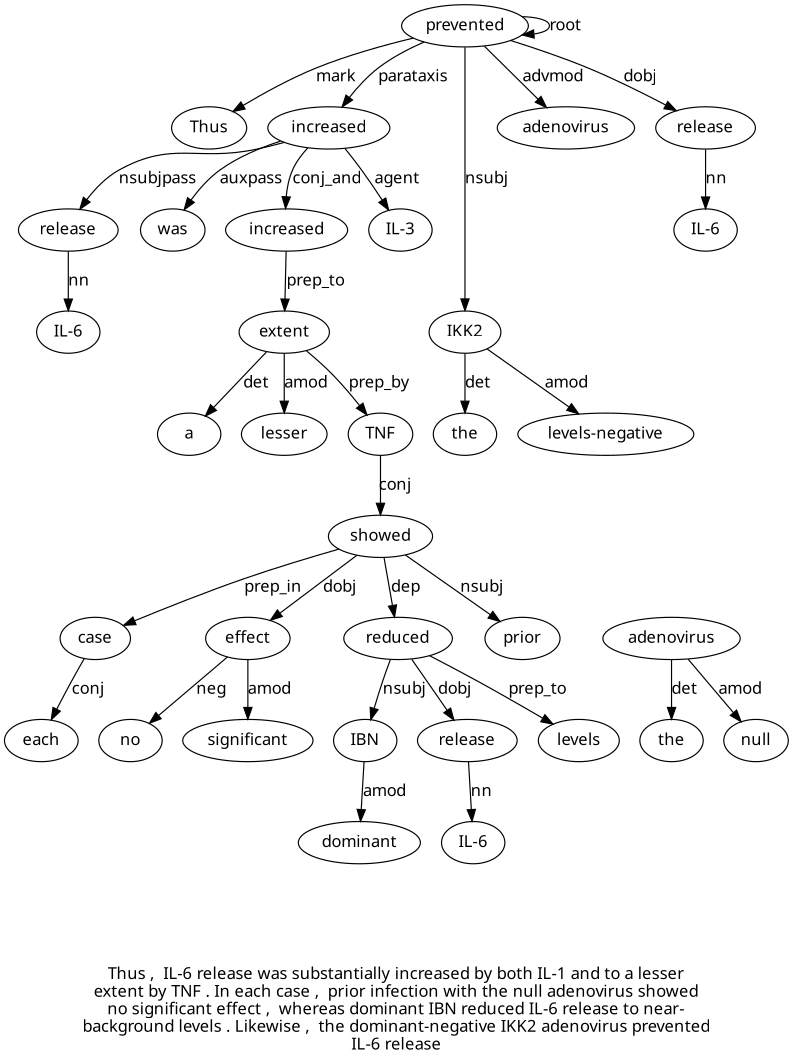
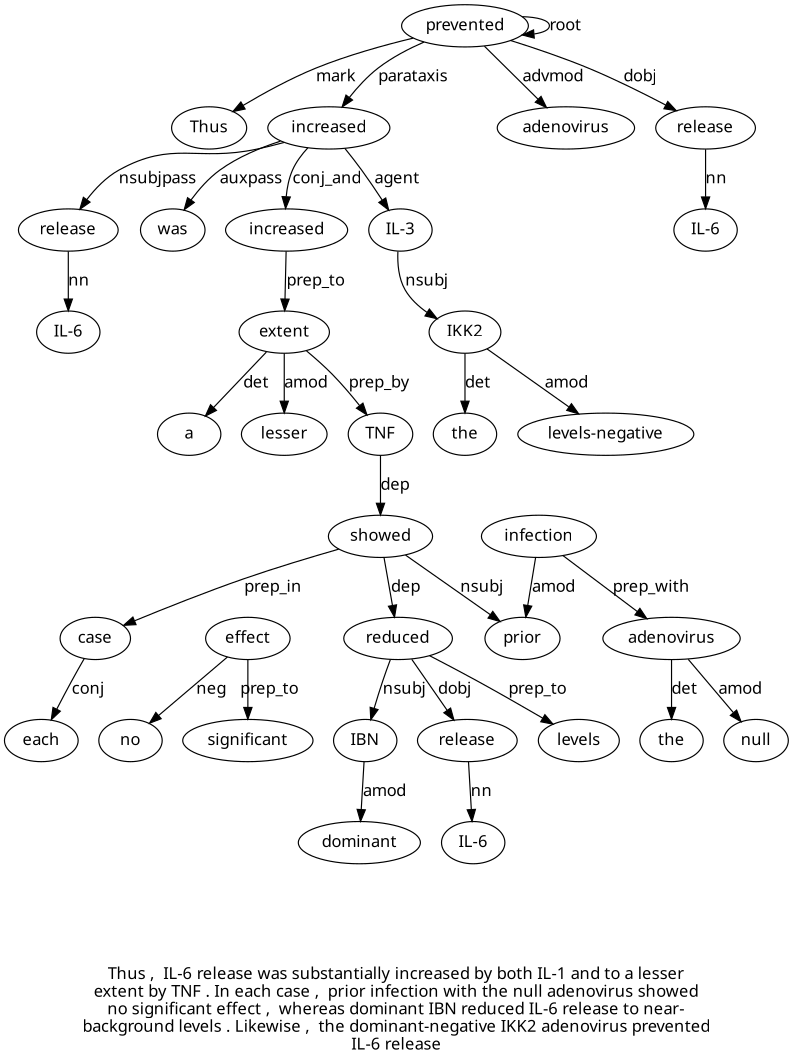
edge "prevented" -> "IKK2": now "IL-3" -> "IKK2"
edge "TNF" -> "showed": label "conj" -> "dep"
node "infection": added
edge "showed" -> "effect": removed, label "dobj"
edge "effect" -> "significant": label "amod" -> "prep_to"
